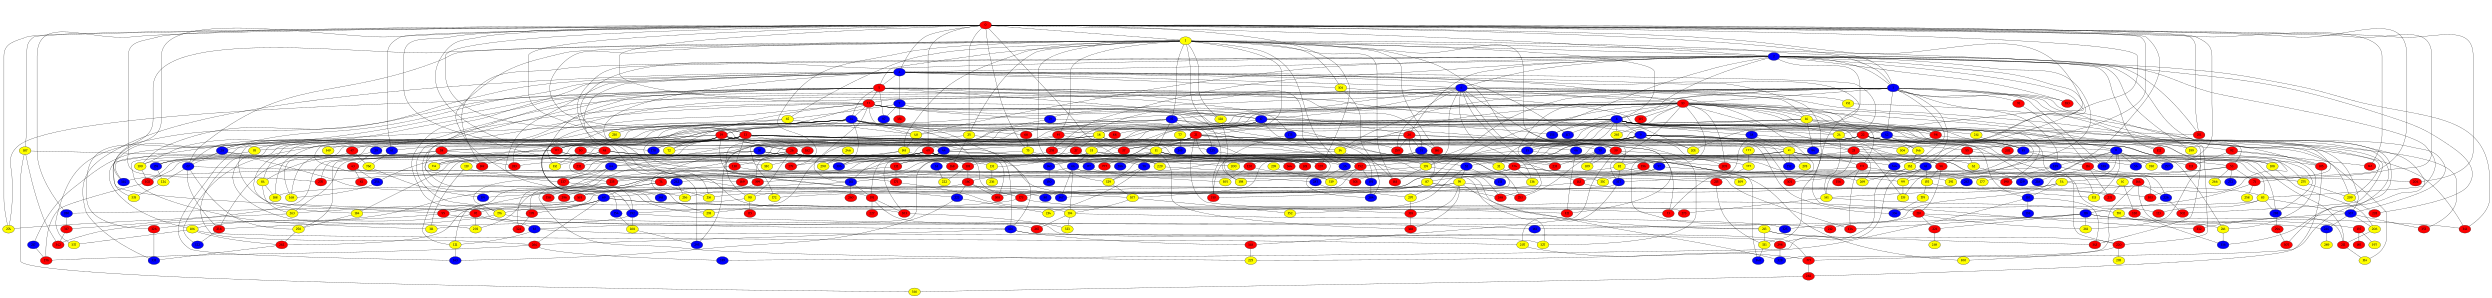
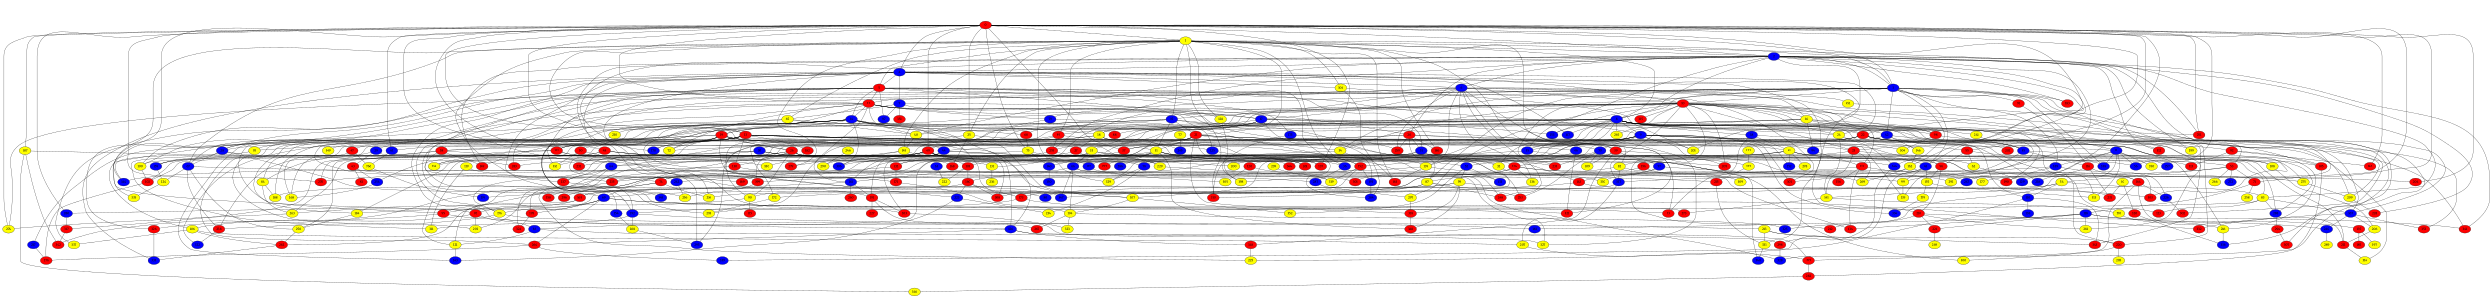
edge "18" -- "293": now "172" -- "293"
edge "329" -- "107": now "65" -- "107"
edge "59" -- "213": removed
